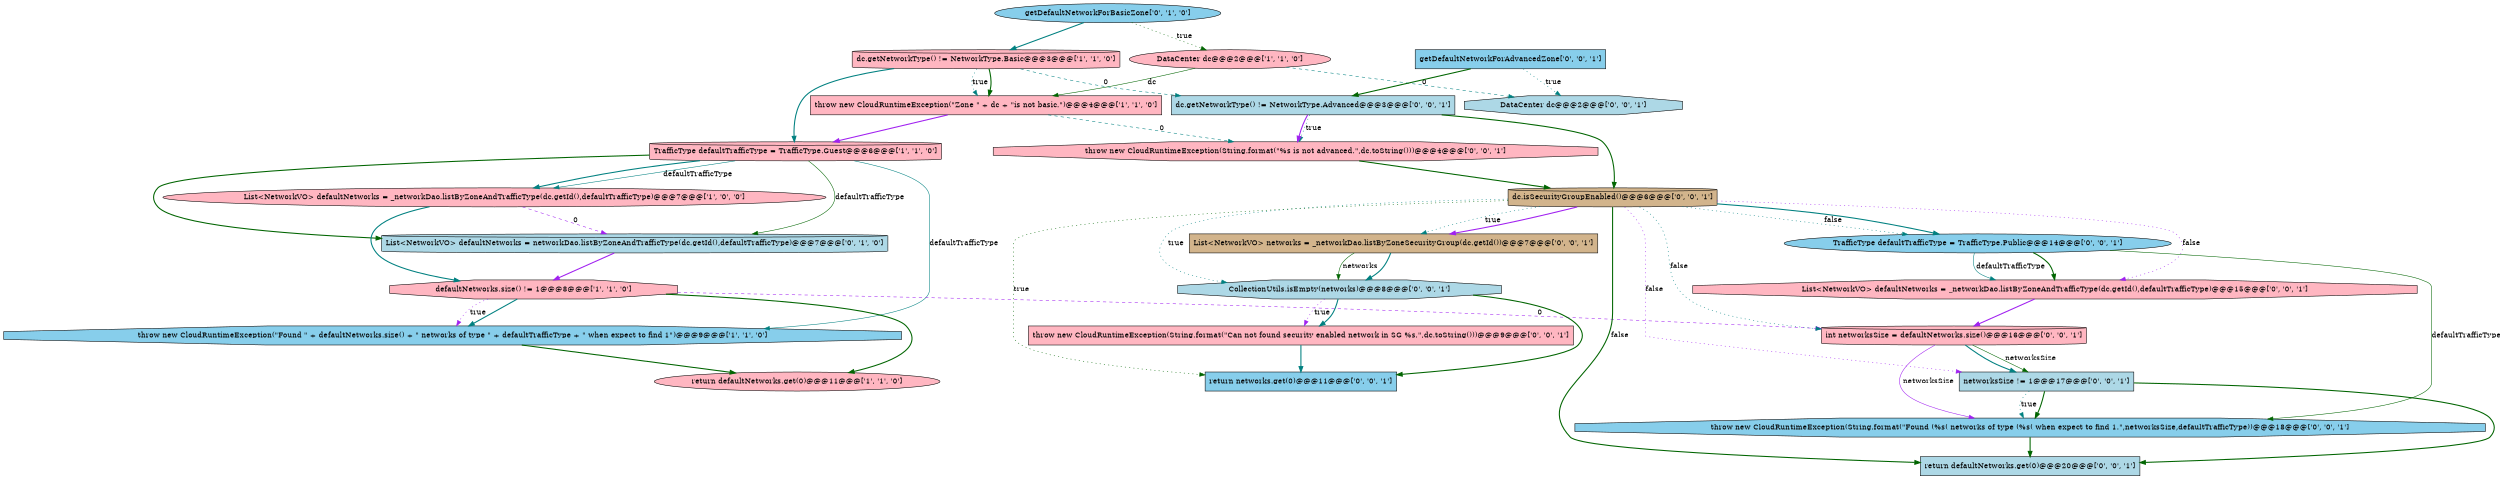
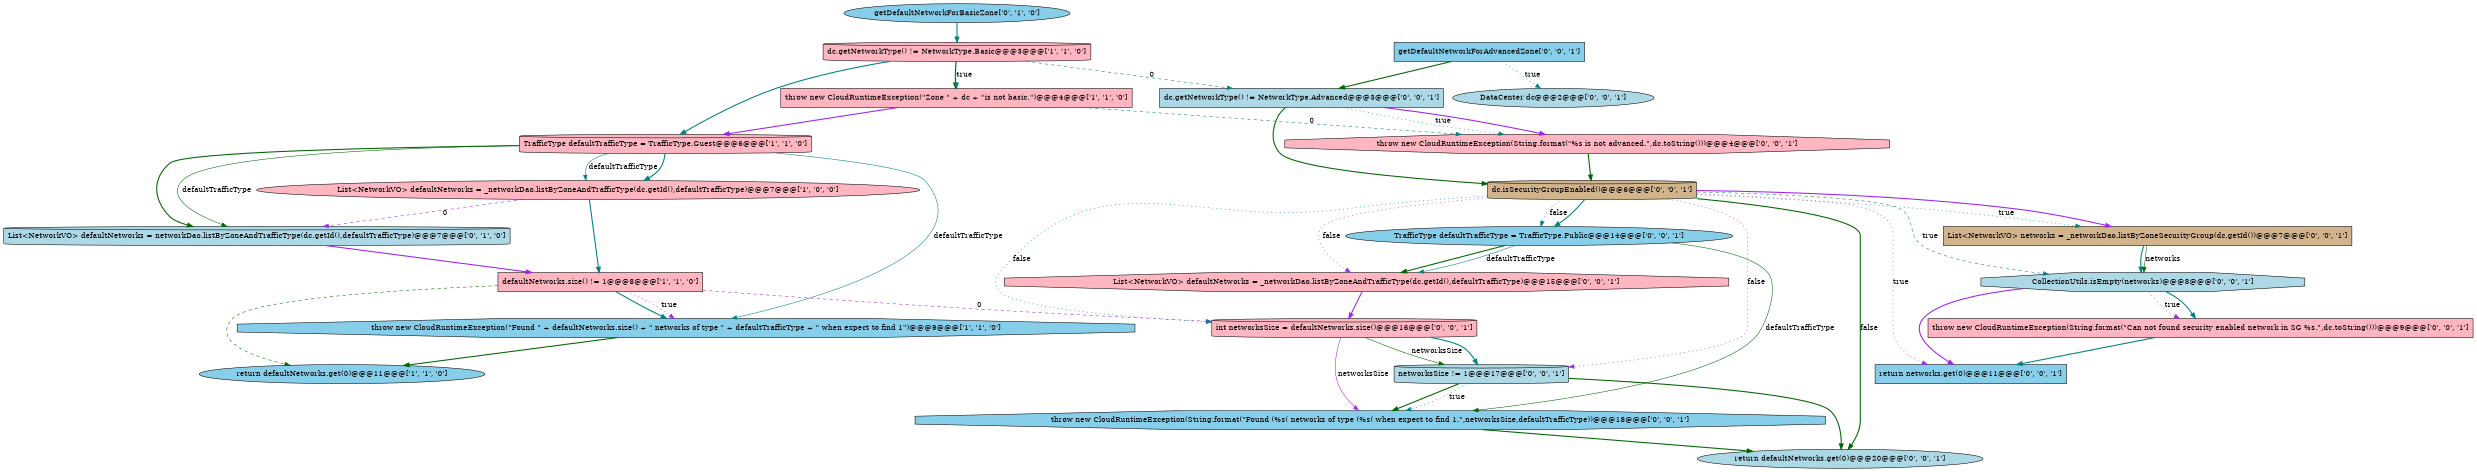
node "DataCenter dc@@@2@@@['1', '1', '0']": removed
node "DataCenter dc@@@2@@@['0', '0', '1']": shape octagon -> ellipse
edge "dc.isSecurityGroupEnabled()@@@6@@@['0', '0', '1']" -> "CollectionUtils.isEmpty(networks)@@@8@@@['0', '0', '1']": style dotted -> dashed
edge "dc.isSecurityGroupEnabled()@@@6@@@['0', '0', '1']" -> "return networks.get(0)@@@11@@@['0', '0', '1']": color darkgreen -> purple
node "defaultNetworks.size() != 1@@@8@@@['1', '1', '0']": shape octagon -> box
edge "defaultNetworks.size() != 1@@@8@@@['1', '1', '0']" -> "return defaultNetworks.get(0)@@@11@@@['1', '1', '0']": style bold -> dashed
edge "CollectionUtils.isEmpty(networks)@@@8@@@['0', '0', '1']" -> "return networks.get(0)@@@11@@@['0', '0', '1']": color darkgreen -> purple
node "return defaultNetworks.get(0)@@@11@@@['1', '1', '0']": fillcolor lightpink -> skyblue
node "networksSize != 1@@@17@@@['0', '0', '1']": shape box -> cylinder
node "return defaultNetworks.get(0)@@@20@@@['0', '0', '1']": shape box -> ellipse
